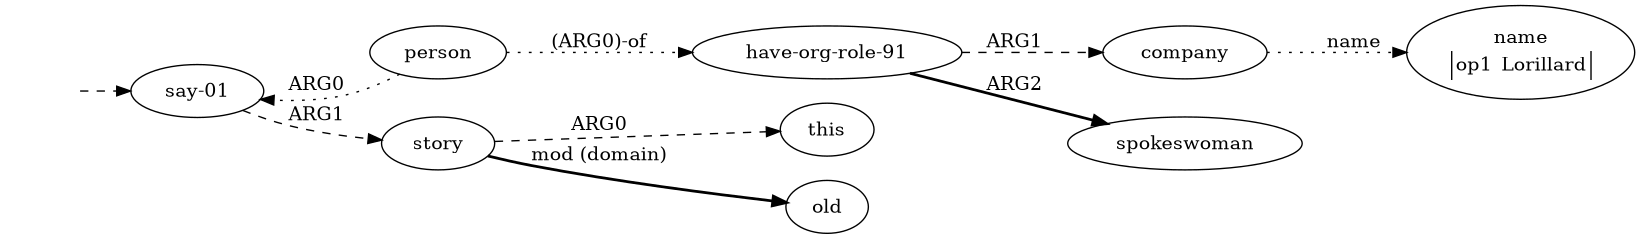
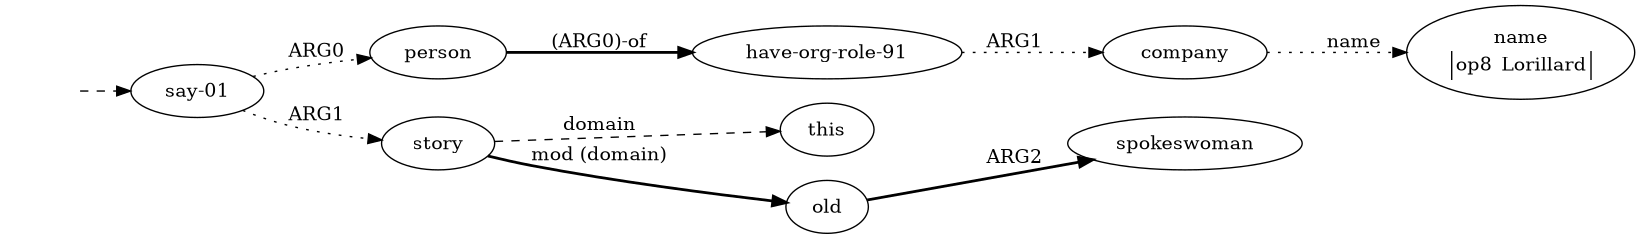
edge "person" -> "have-org-role-91": style dotted -> bold
edge "have-org-role-91" -> "company": style dashed -> dotted
node "name": text "op1" -> "op8"
edge "person" -> "say-01": reversed
edge "have-org-role-91" -> "spokeswoman": now "old" -> "spokeswoman"
edge "story" -> "this": label "ARG0" -> "domain"
edge "say-01" -> "story": style dashed -> dotted
